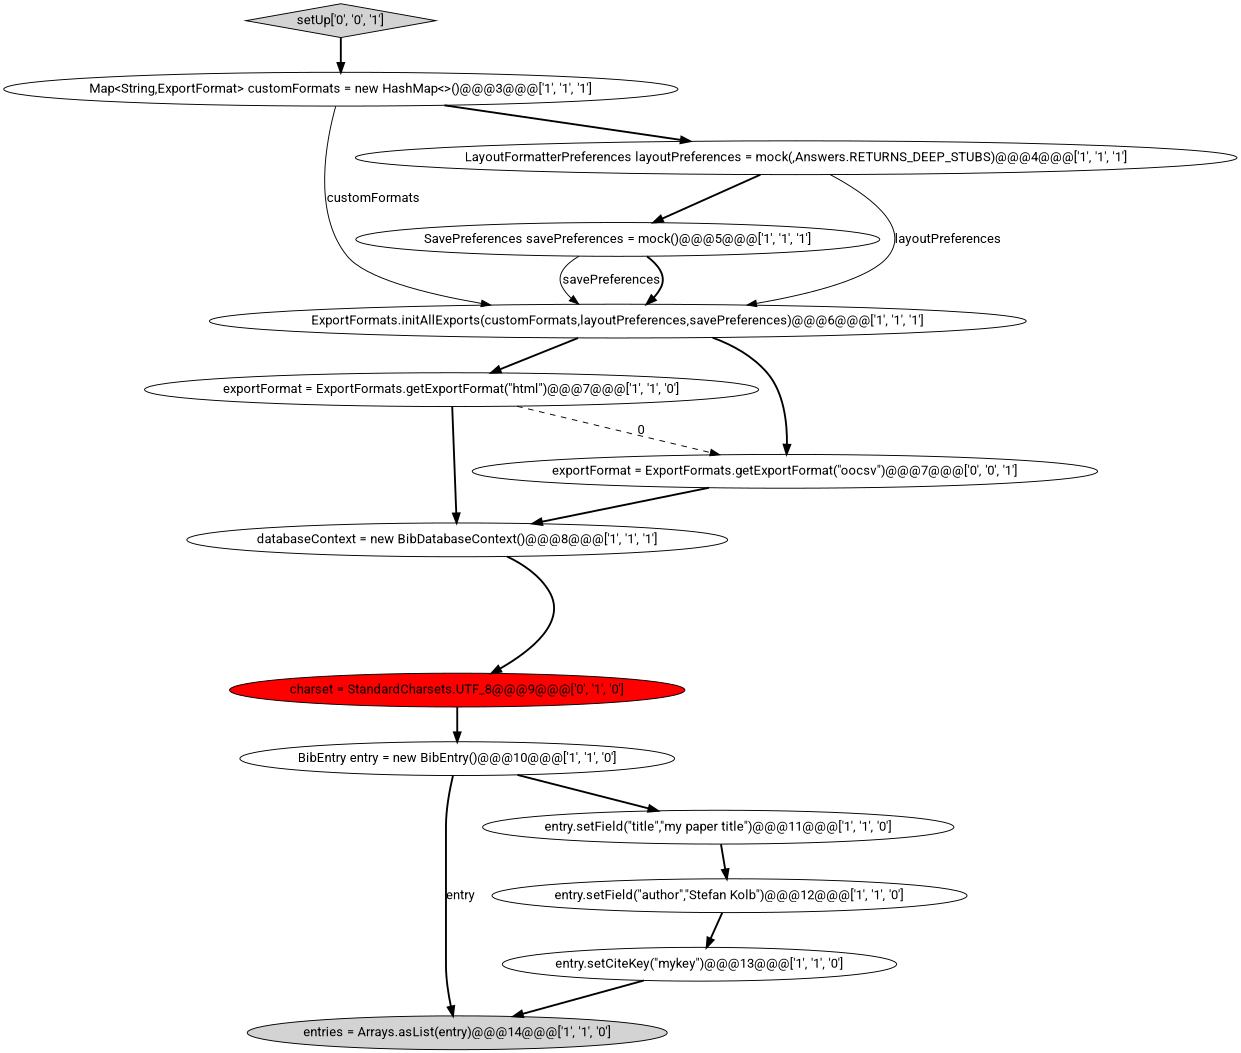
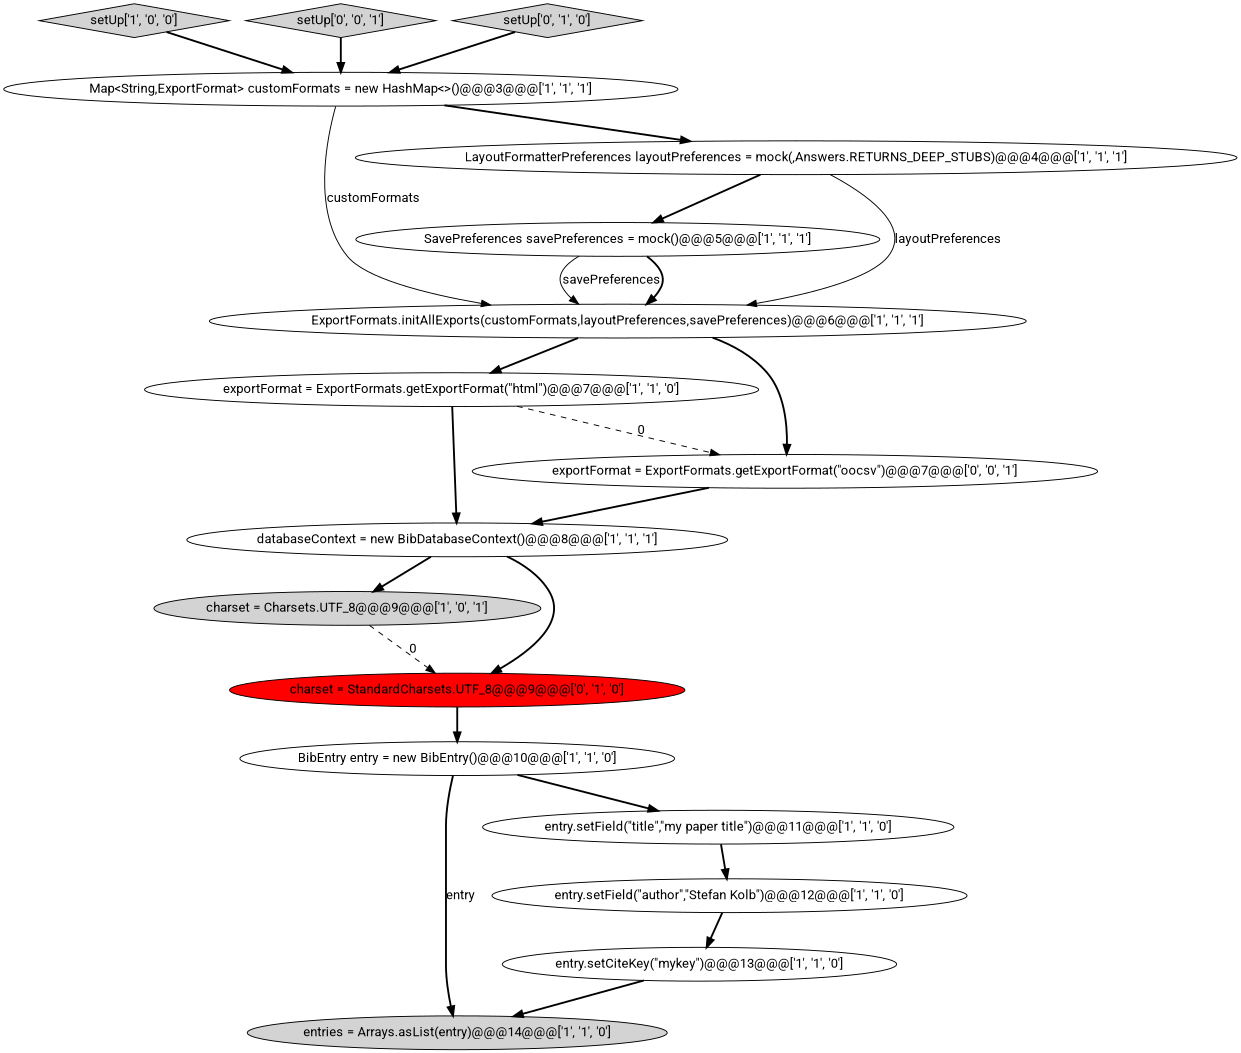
node "setUp['1', '0', '0']": added
node "setUp['0', '1', '0']": added
node "charset = Charsets.UTF_8@@@9@@@['1', '0', '1']": added
